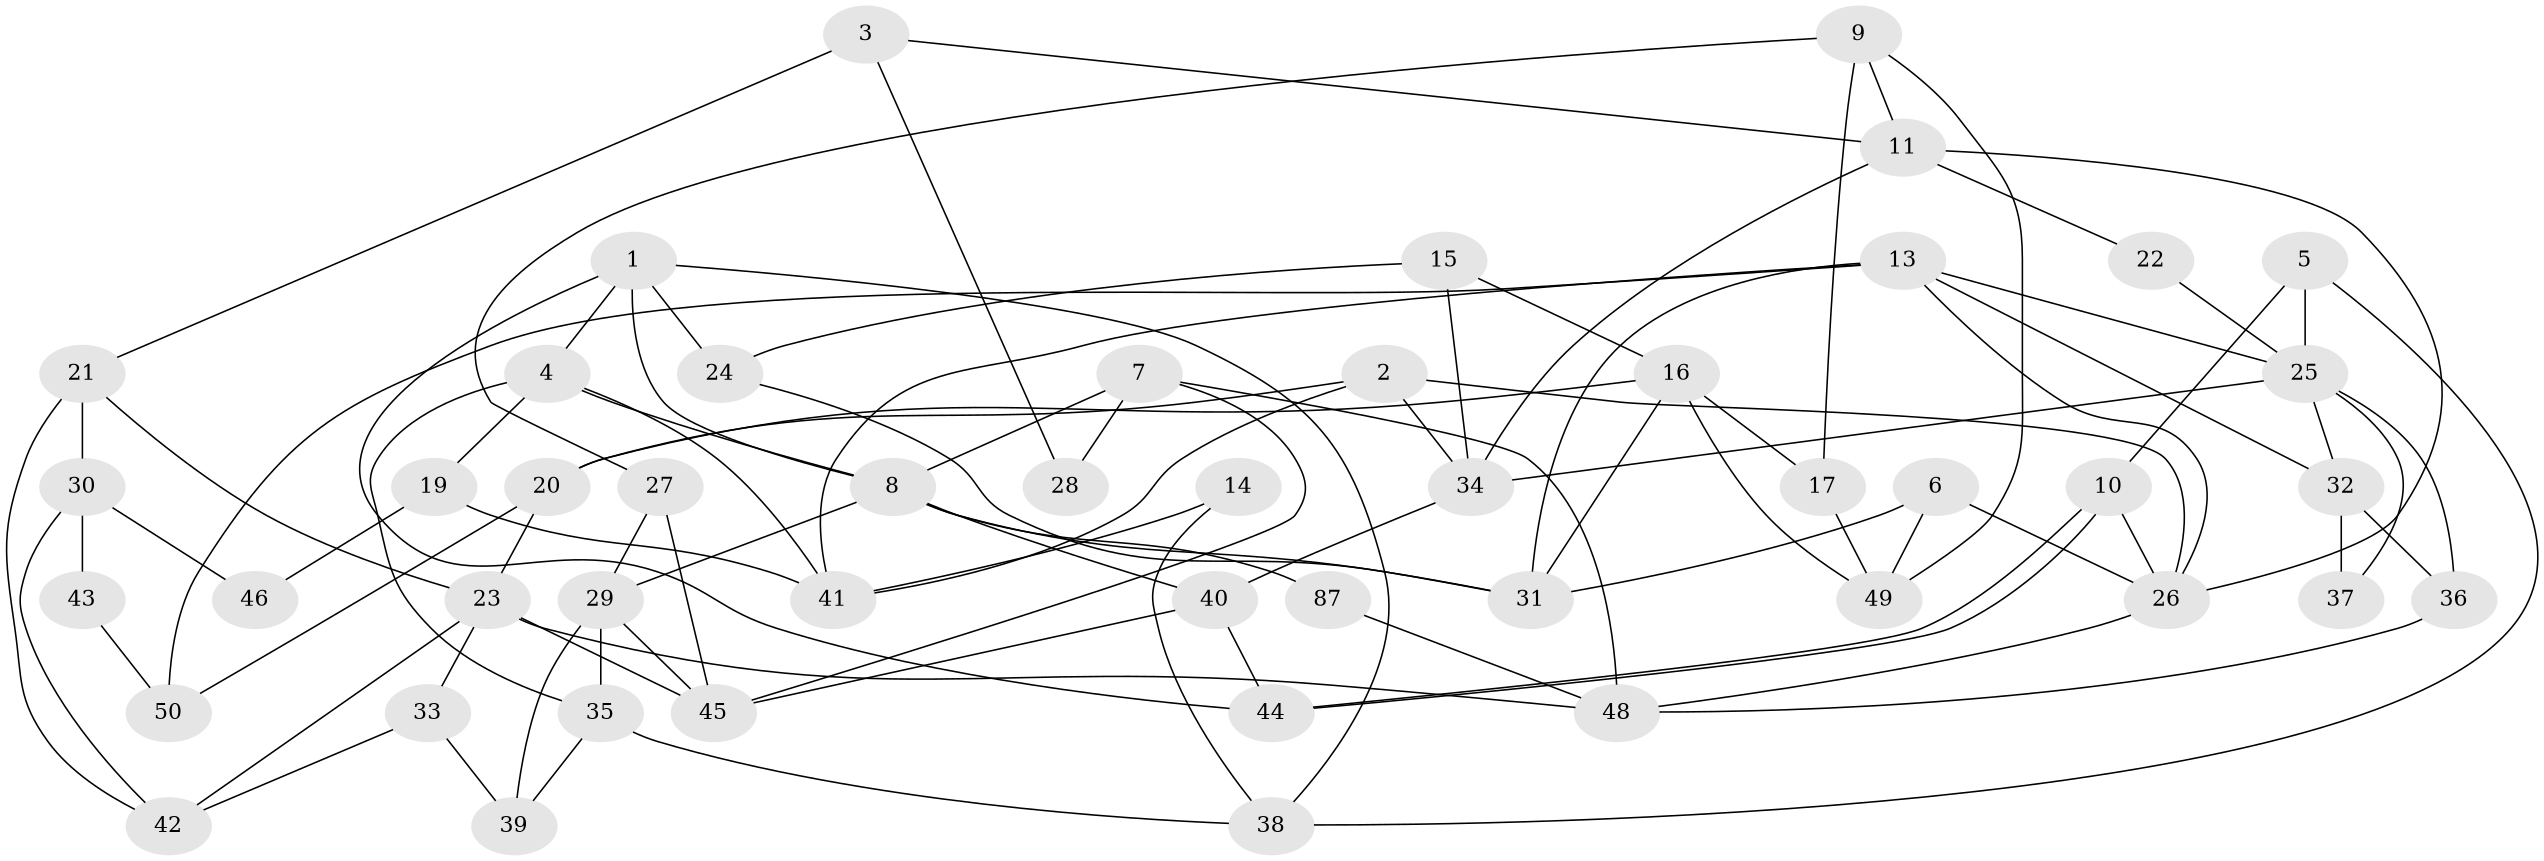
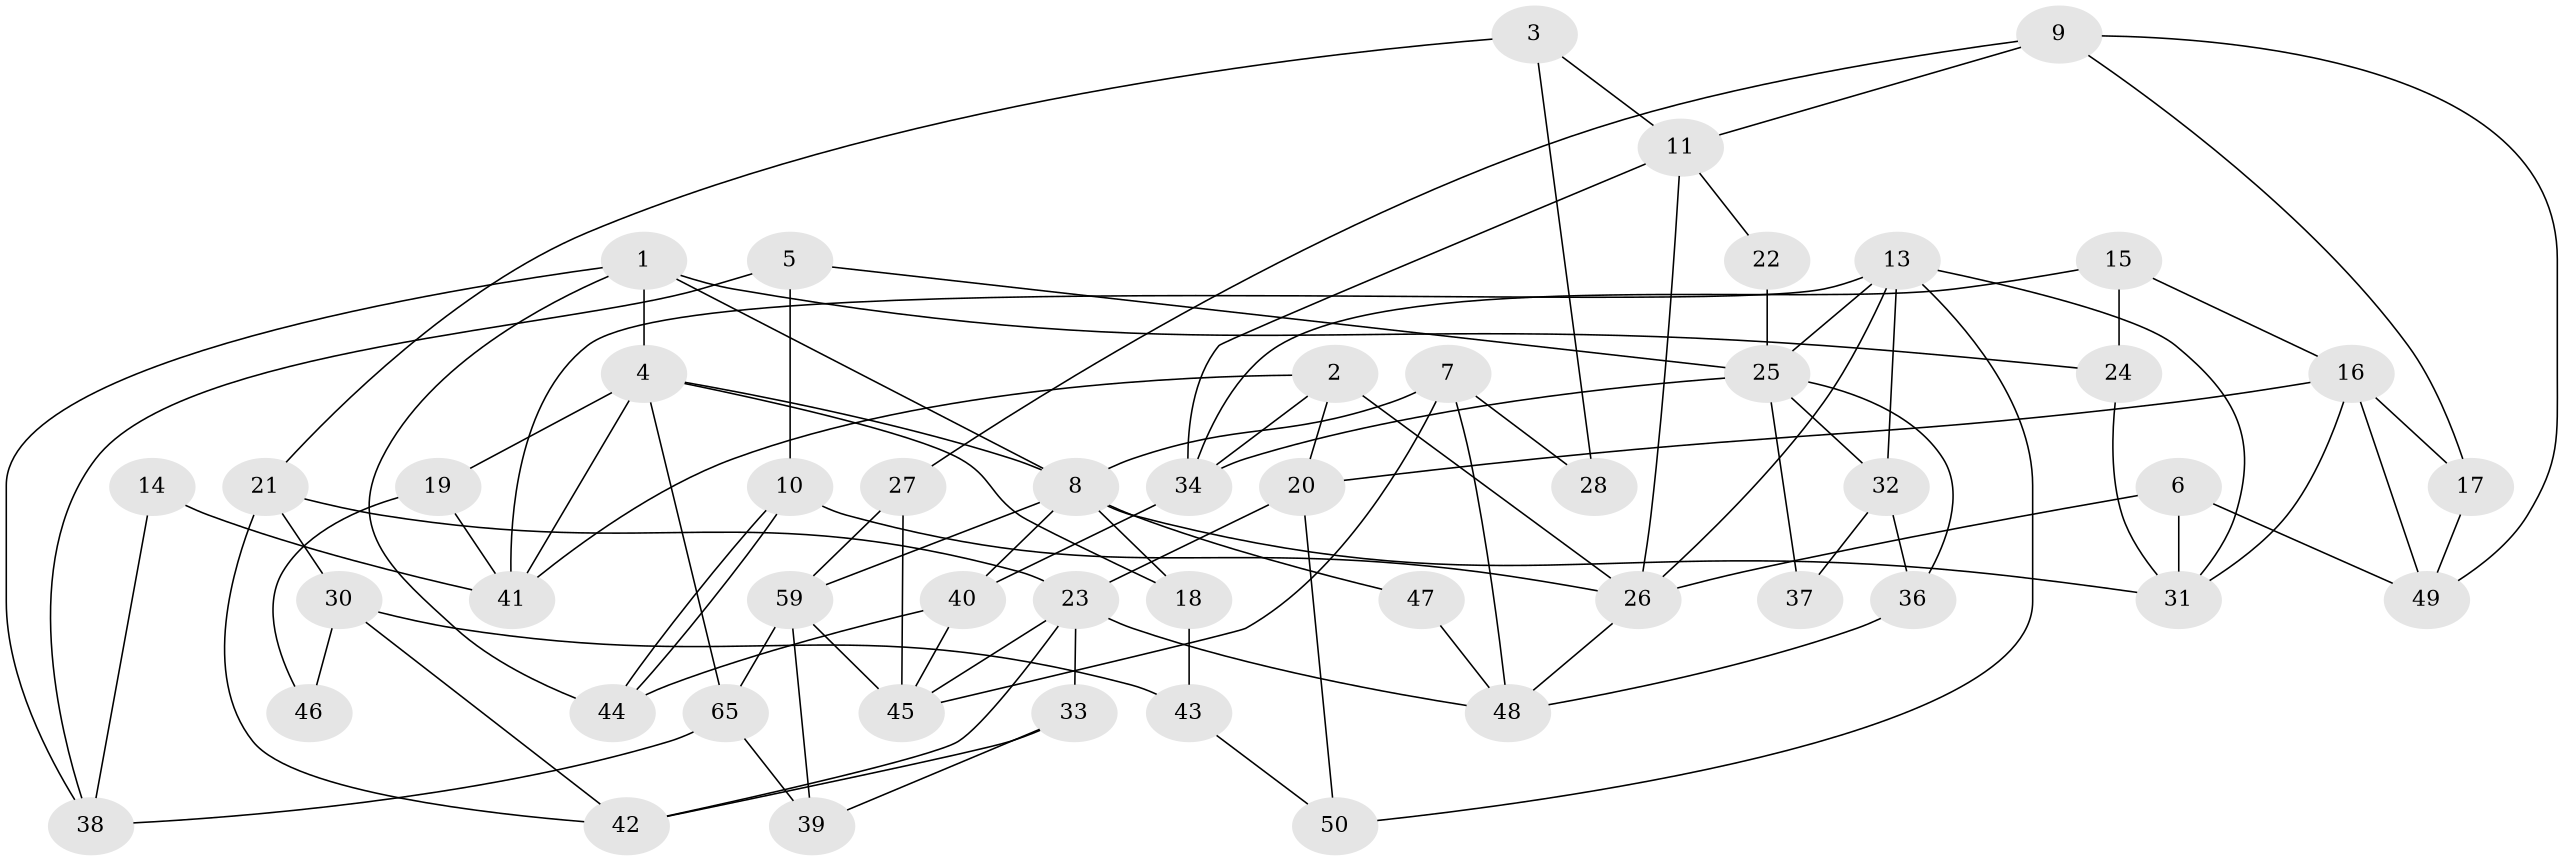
node "29": label "29" -> "59"
node "18": added
node "87": label "87" -> "47"
node "35": label "35" -> "65"
